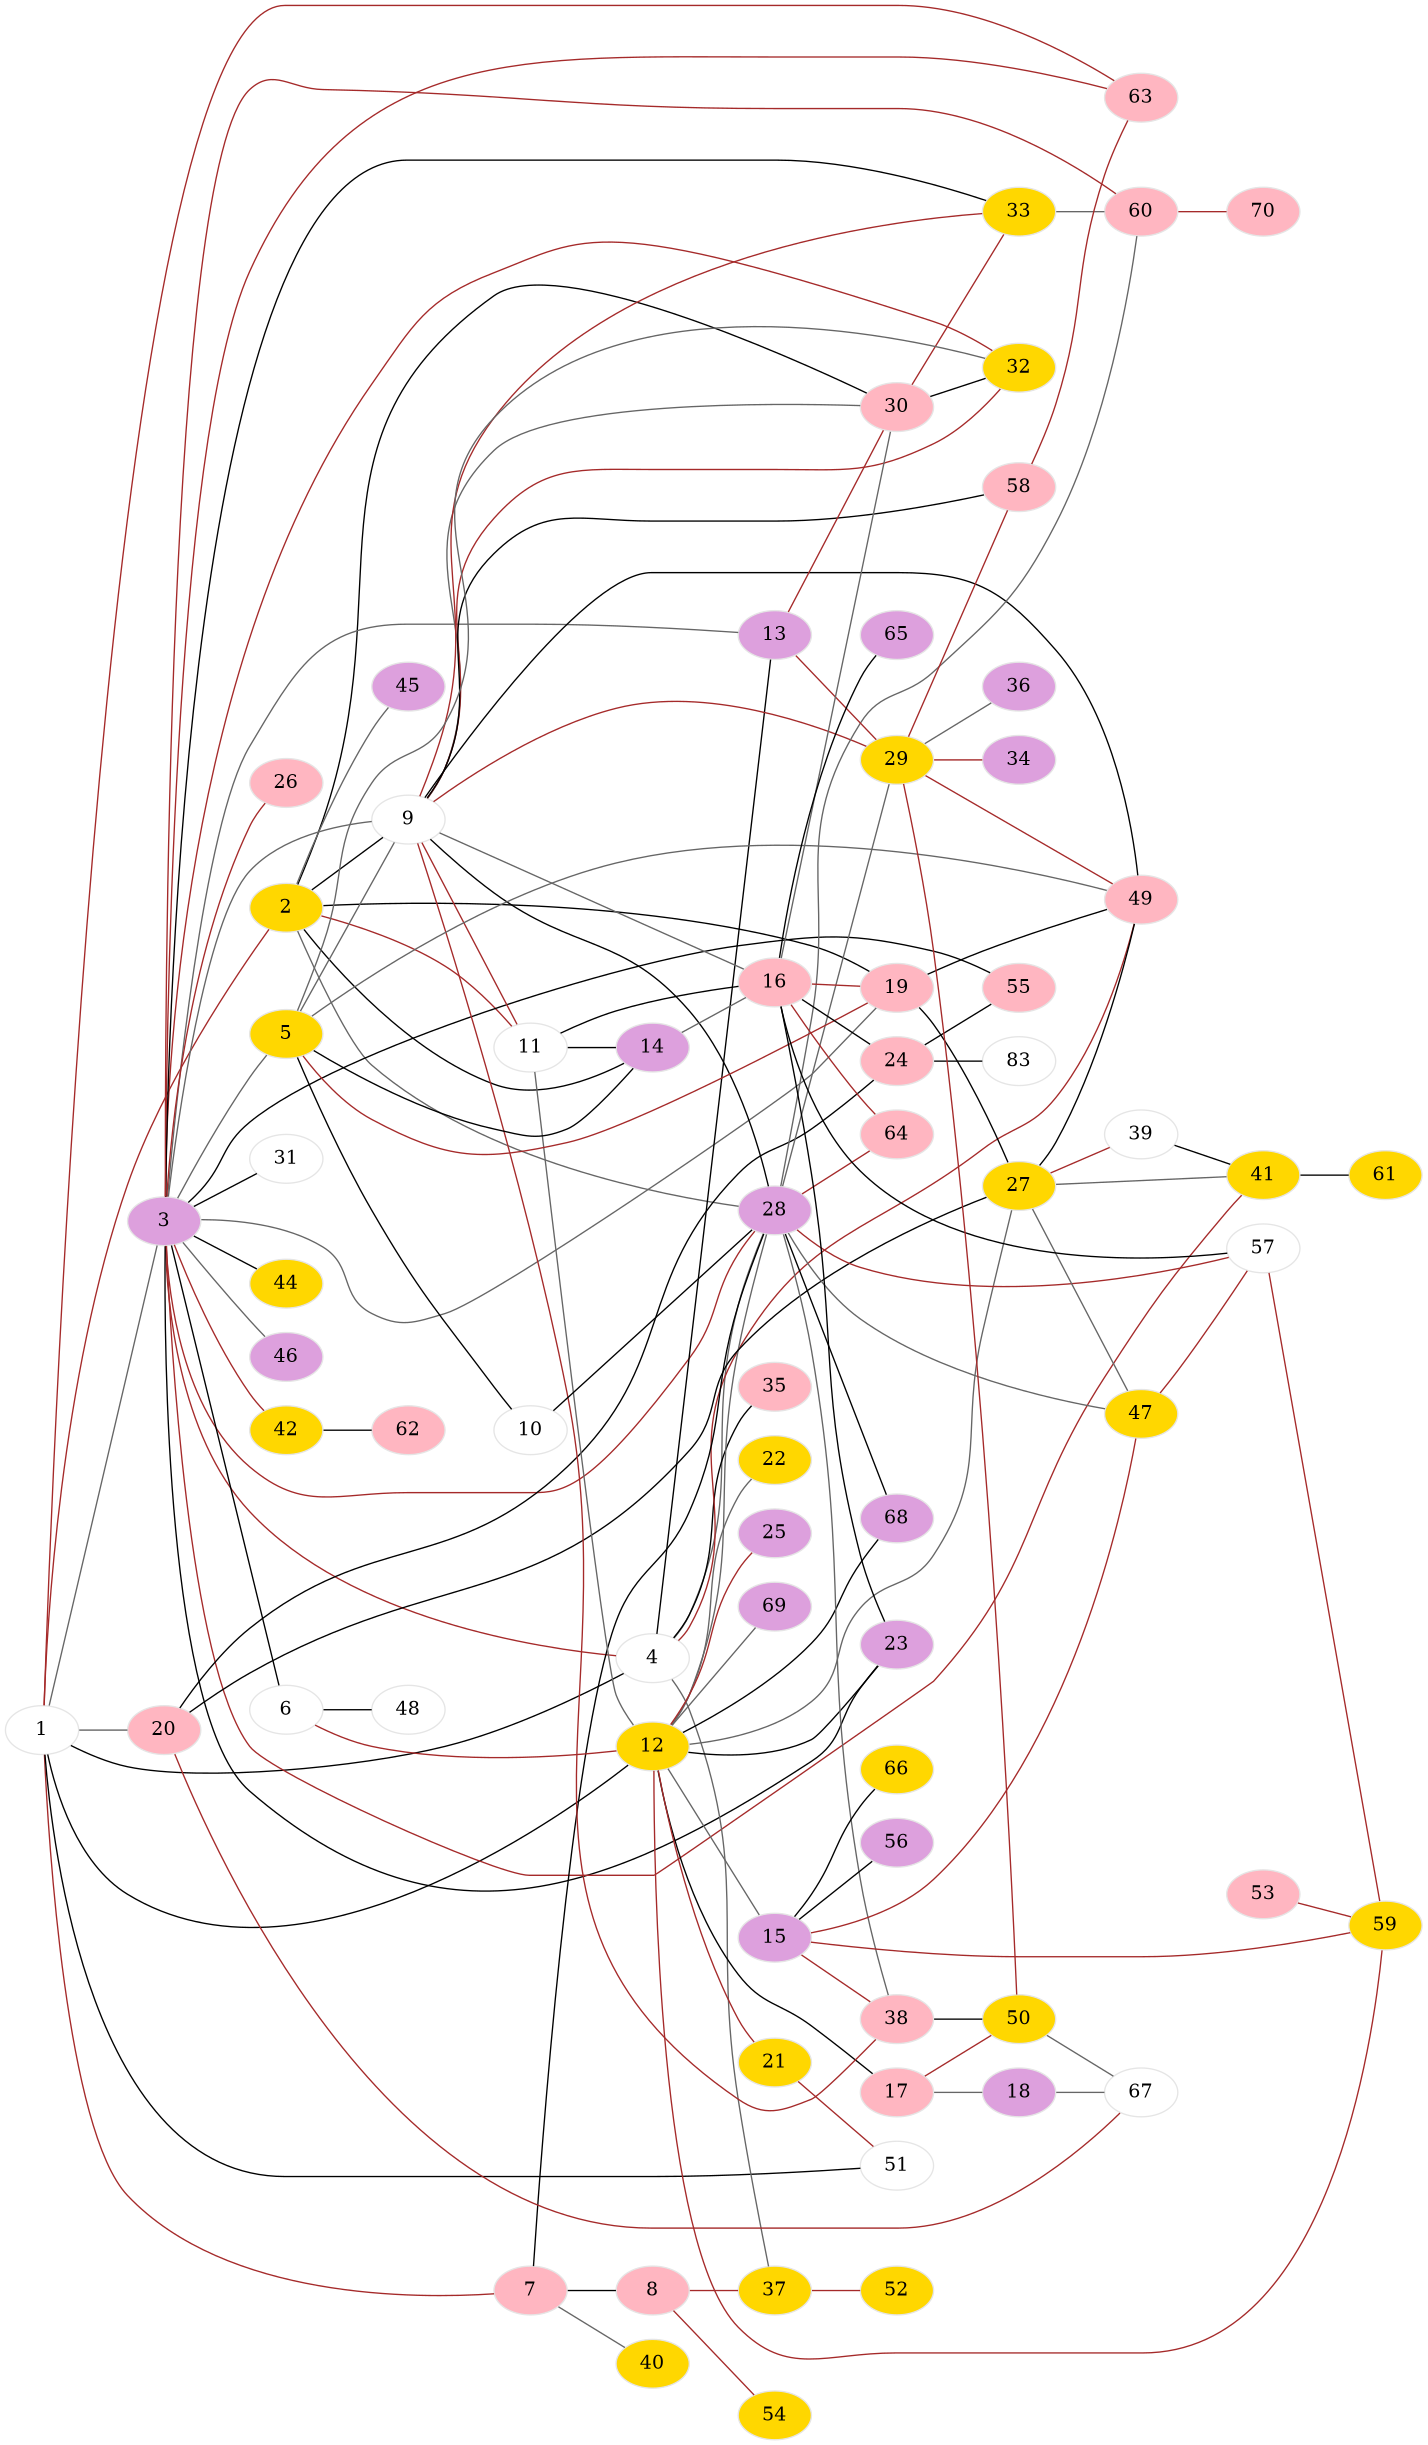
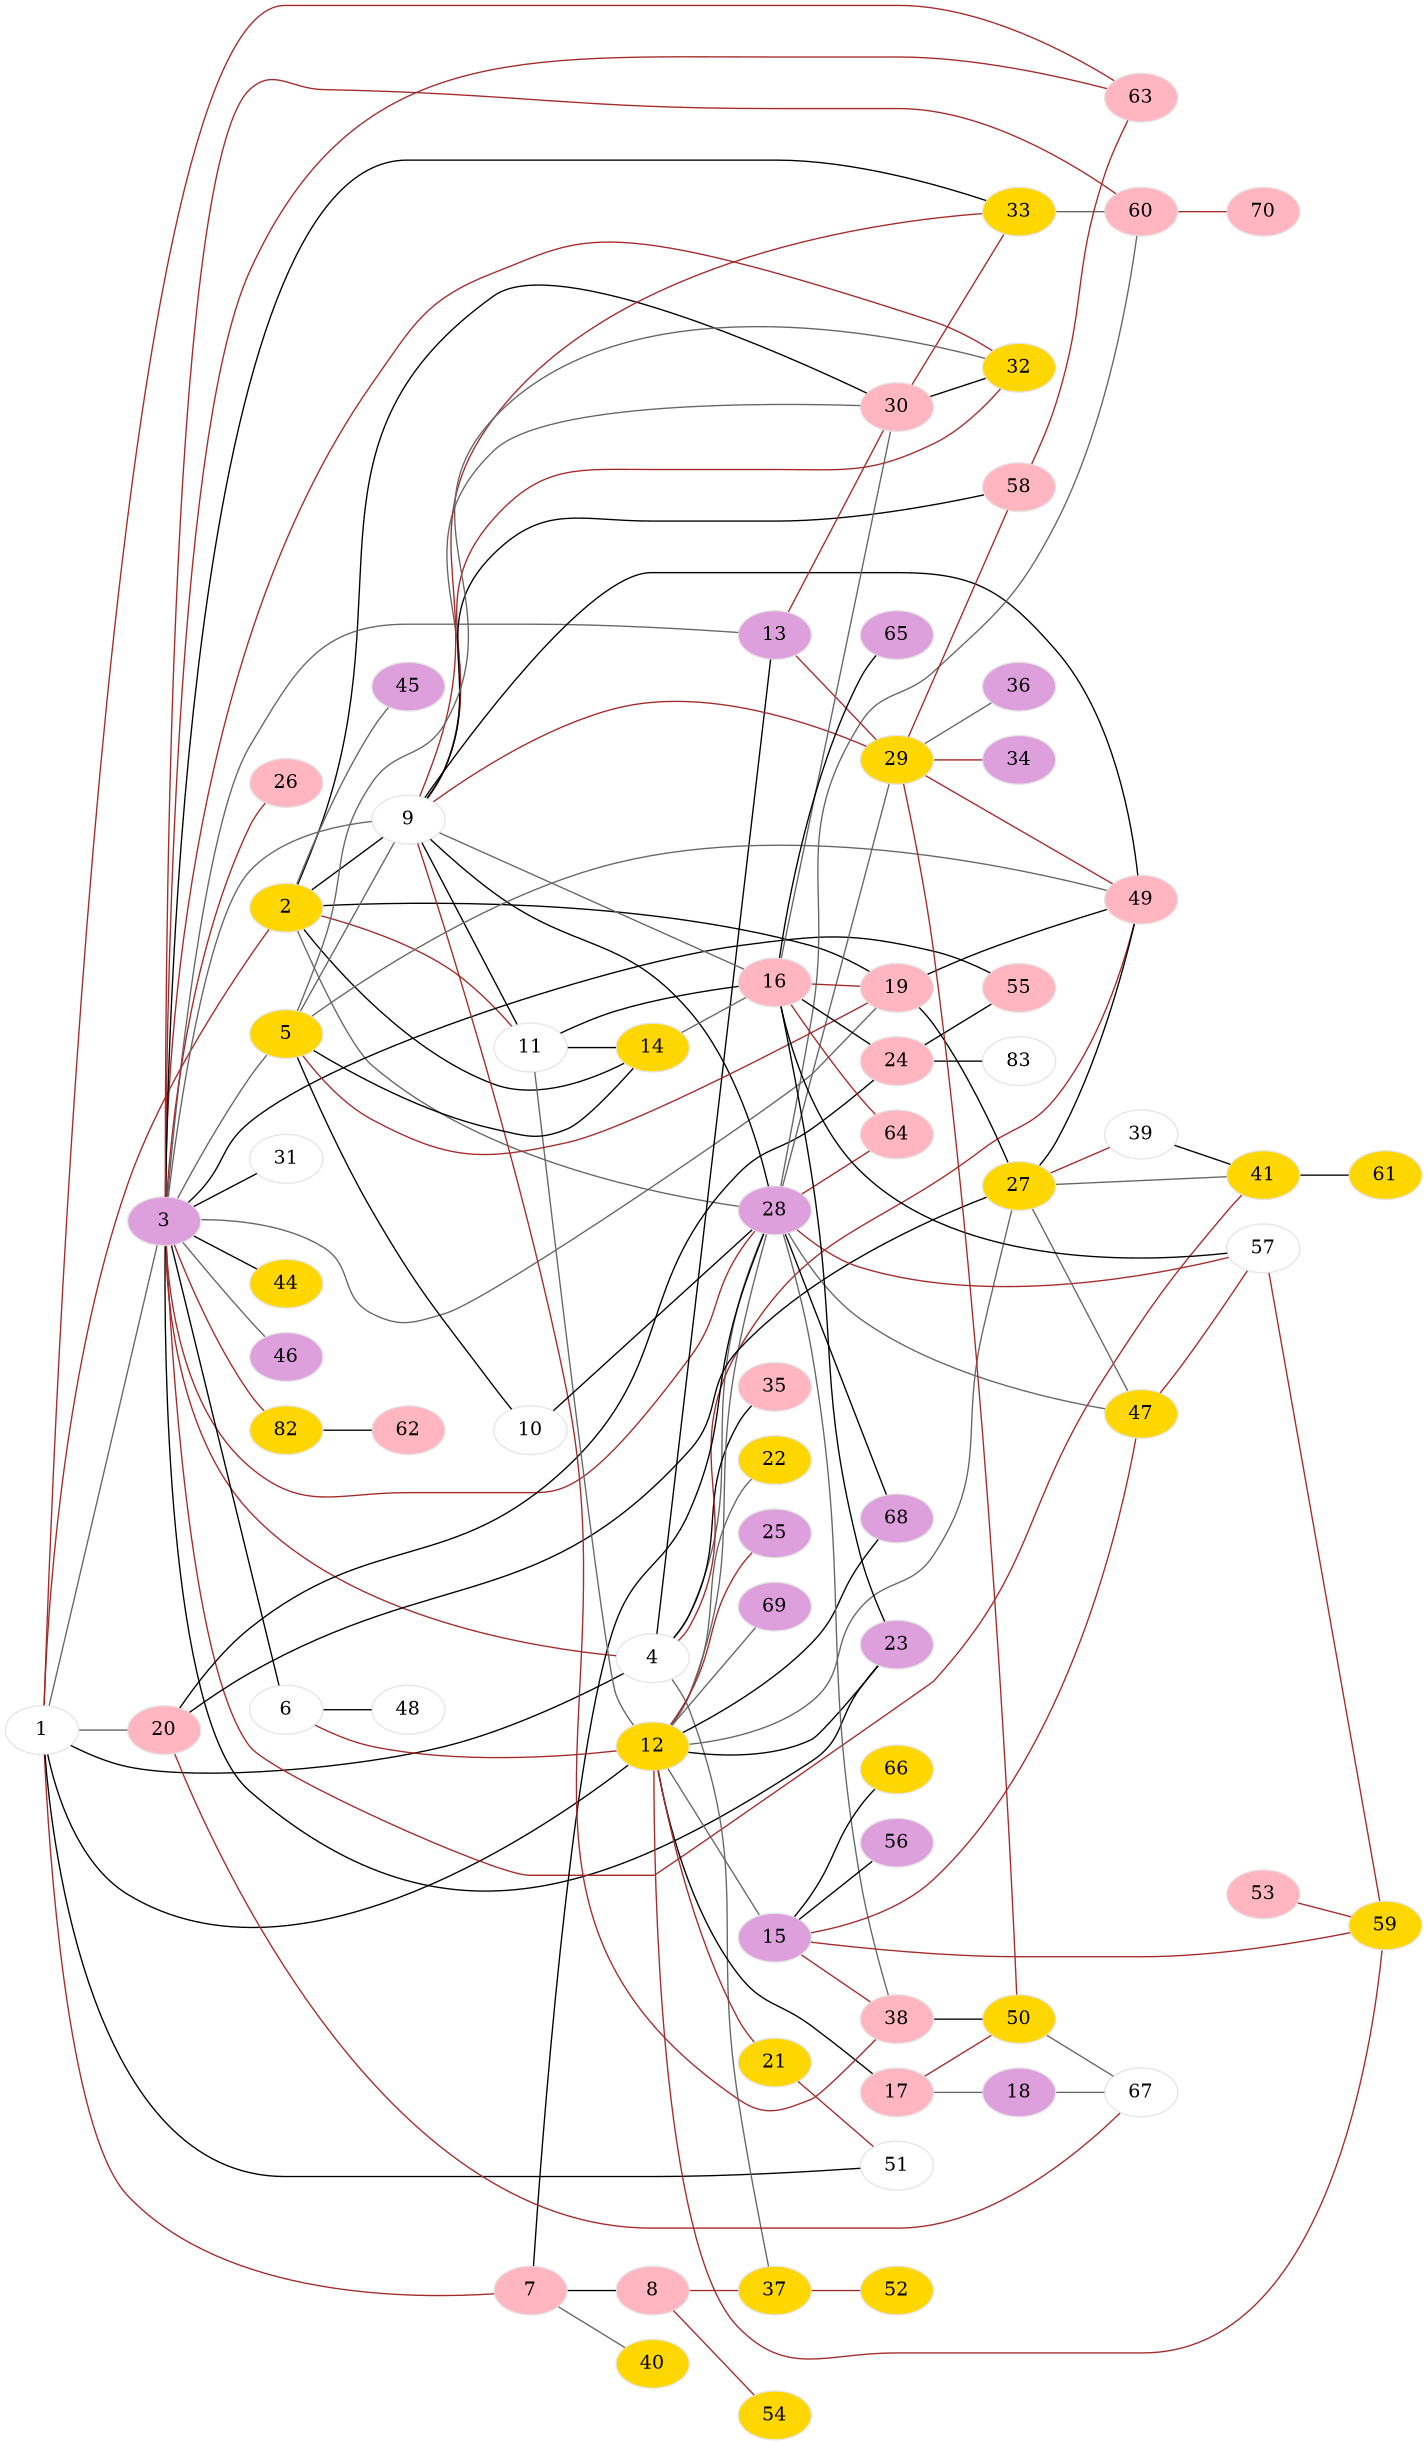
edge "9" -- "11": color brown -> black
node "14": fillcolor plum -> gold
node "42": label "42" -> "82"
